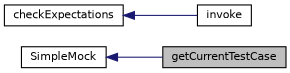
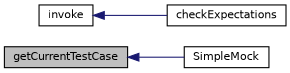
edge "invoke" -> "checkExpectations": reversed
edge "getCurrentTestCase" -> "SimpleMock": reversed
